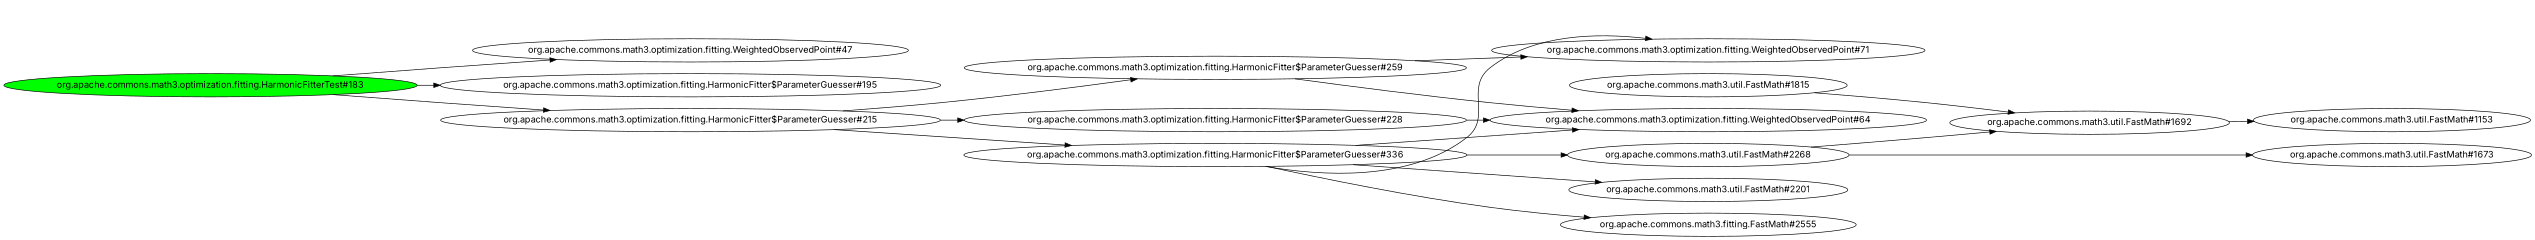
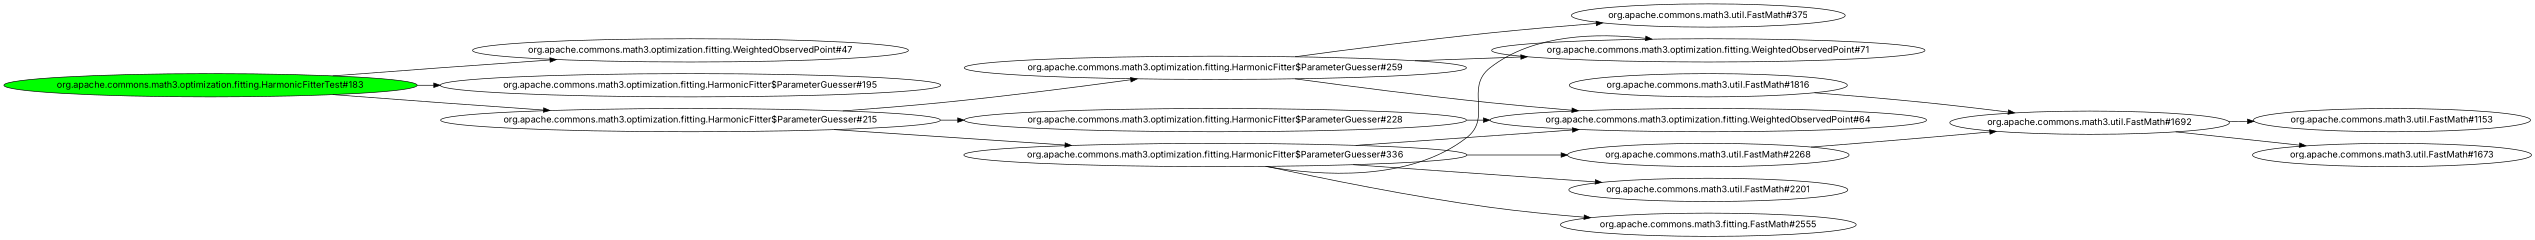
node "org.apache.commons.math3.util.FastMath#375": added
node "org.apache.commons.math3.util.FastMath#1815": label "org.apache.commons.math3.util.FastMath#1815" -> "org.apache.commons.math3.util.FastMath#1816"
edge "org.apache.commons.math3.util.FastMath#2268" -> "org.apache.commons.math3.util.FastMath#1673": now "org.apache.commons.math3.util.FastMath#1692" -> "org.apache.commons.math3.util.FastMath#1673"
